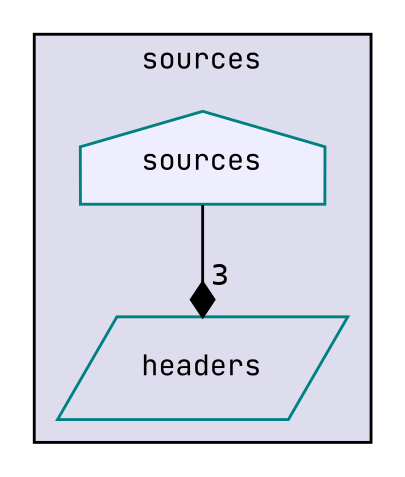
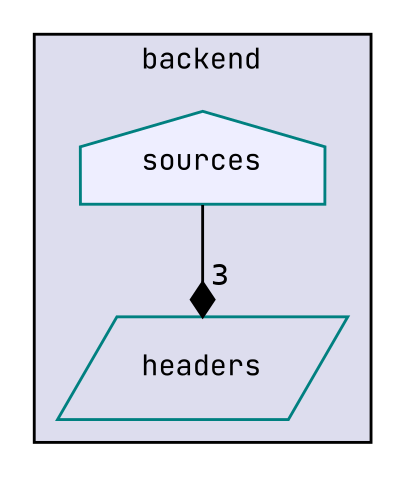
cluster "sources": label "sources" -> "backend"
